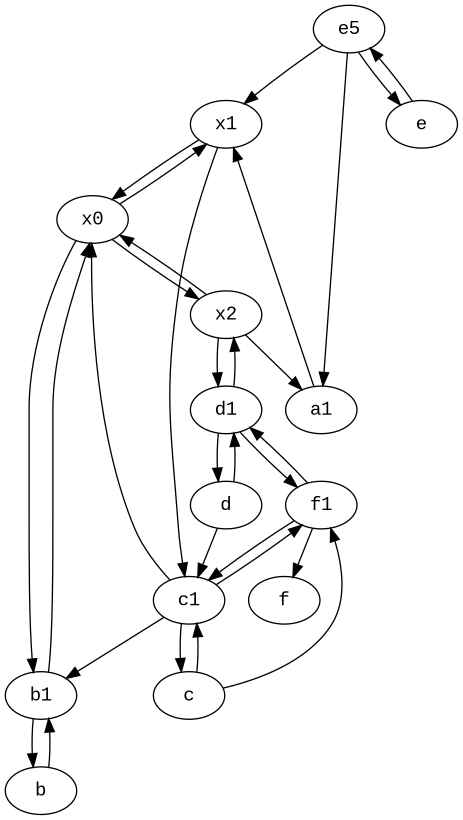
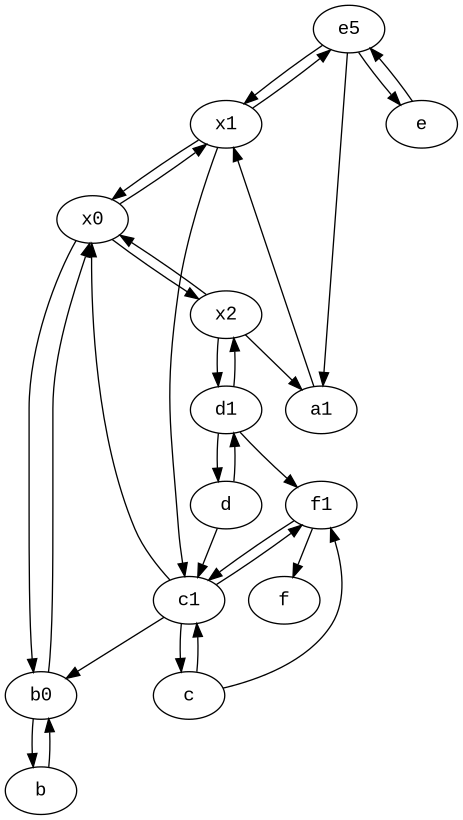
edge "x1" -> "e5": added
edge "f1" -> "d1": removed
node "b1": label "b1" -> "b0"
